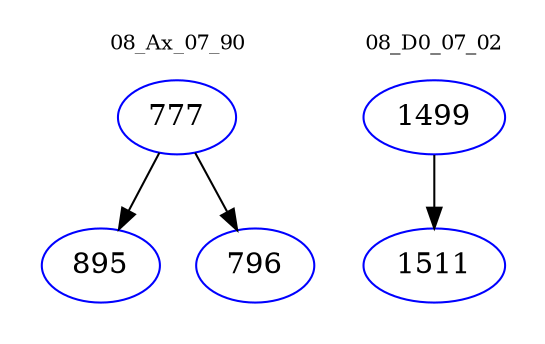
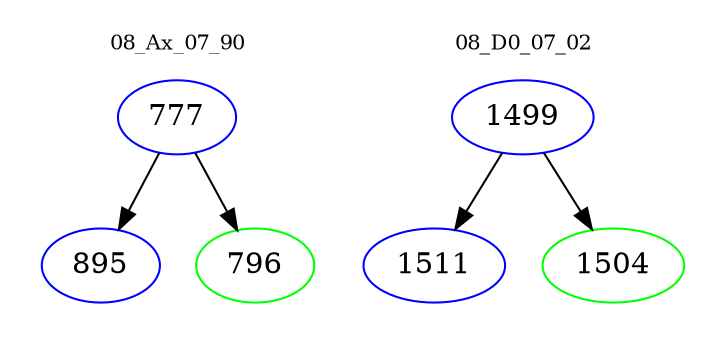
node "796": color blue -> green
node "1504": added
